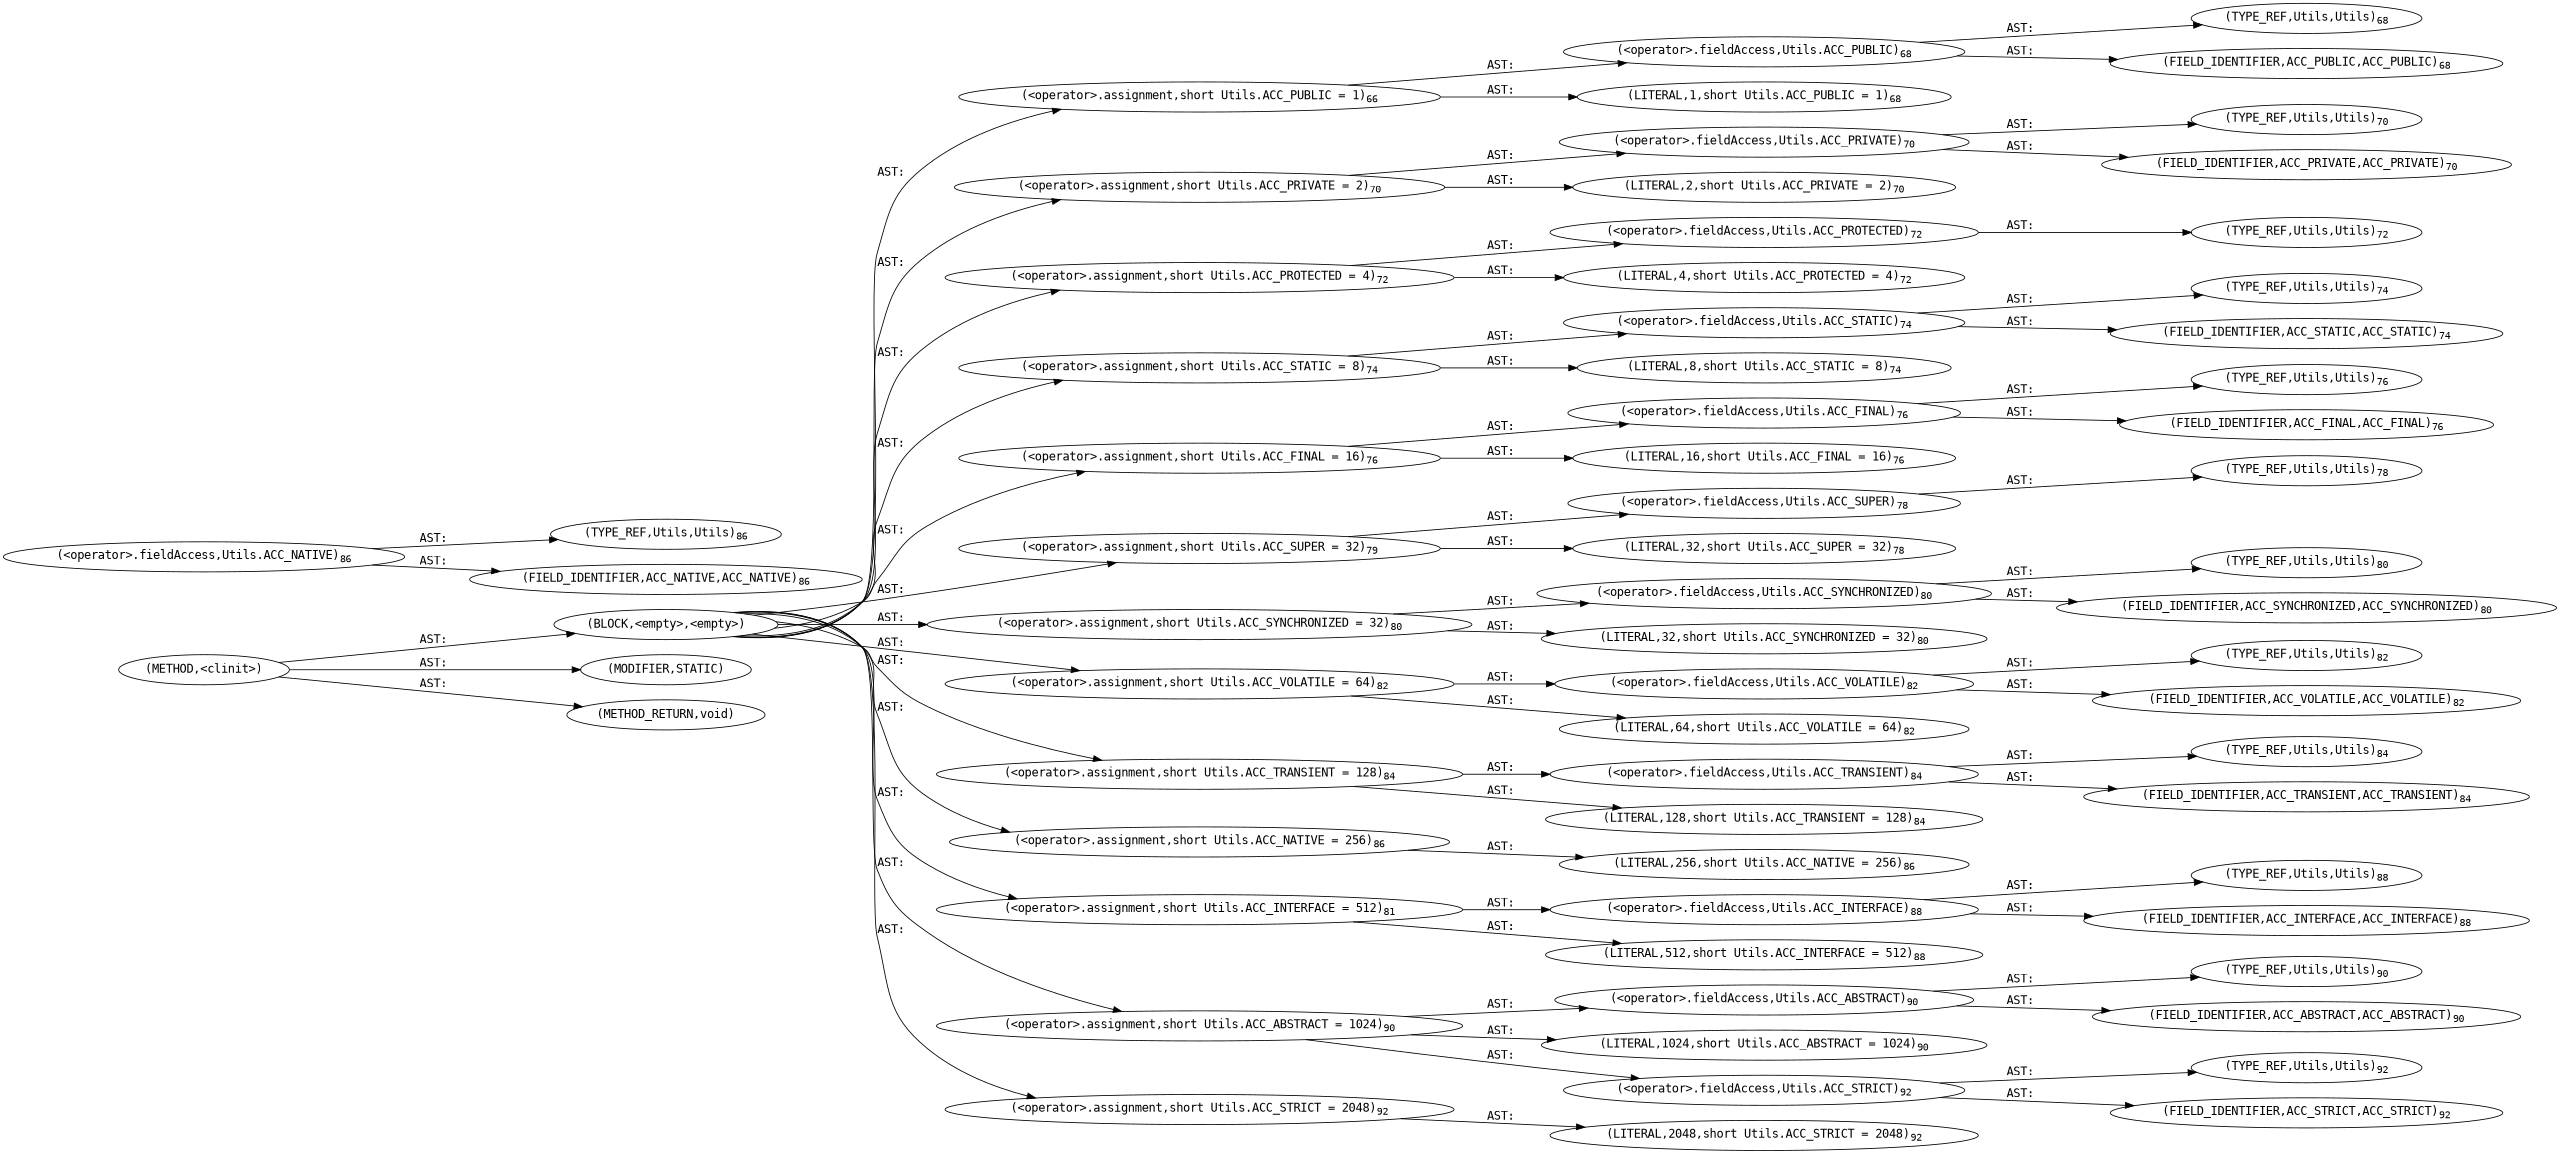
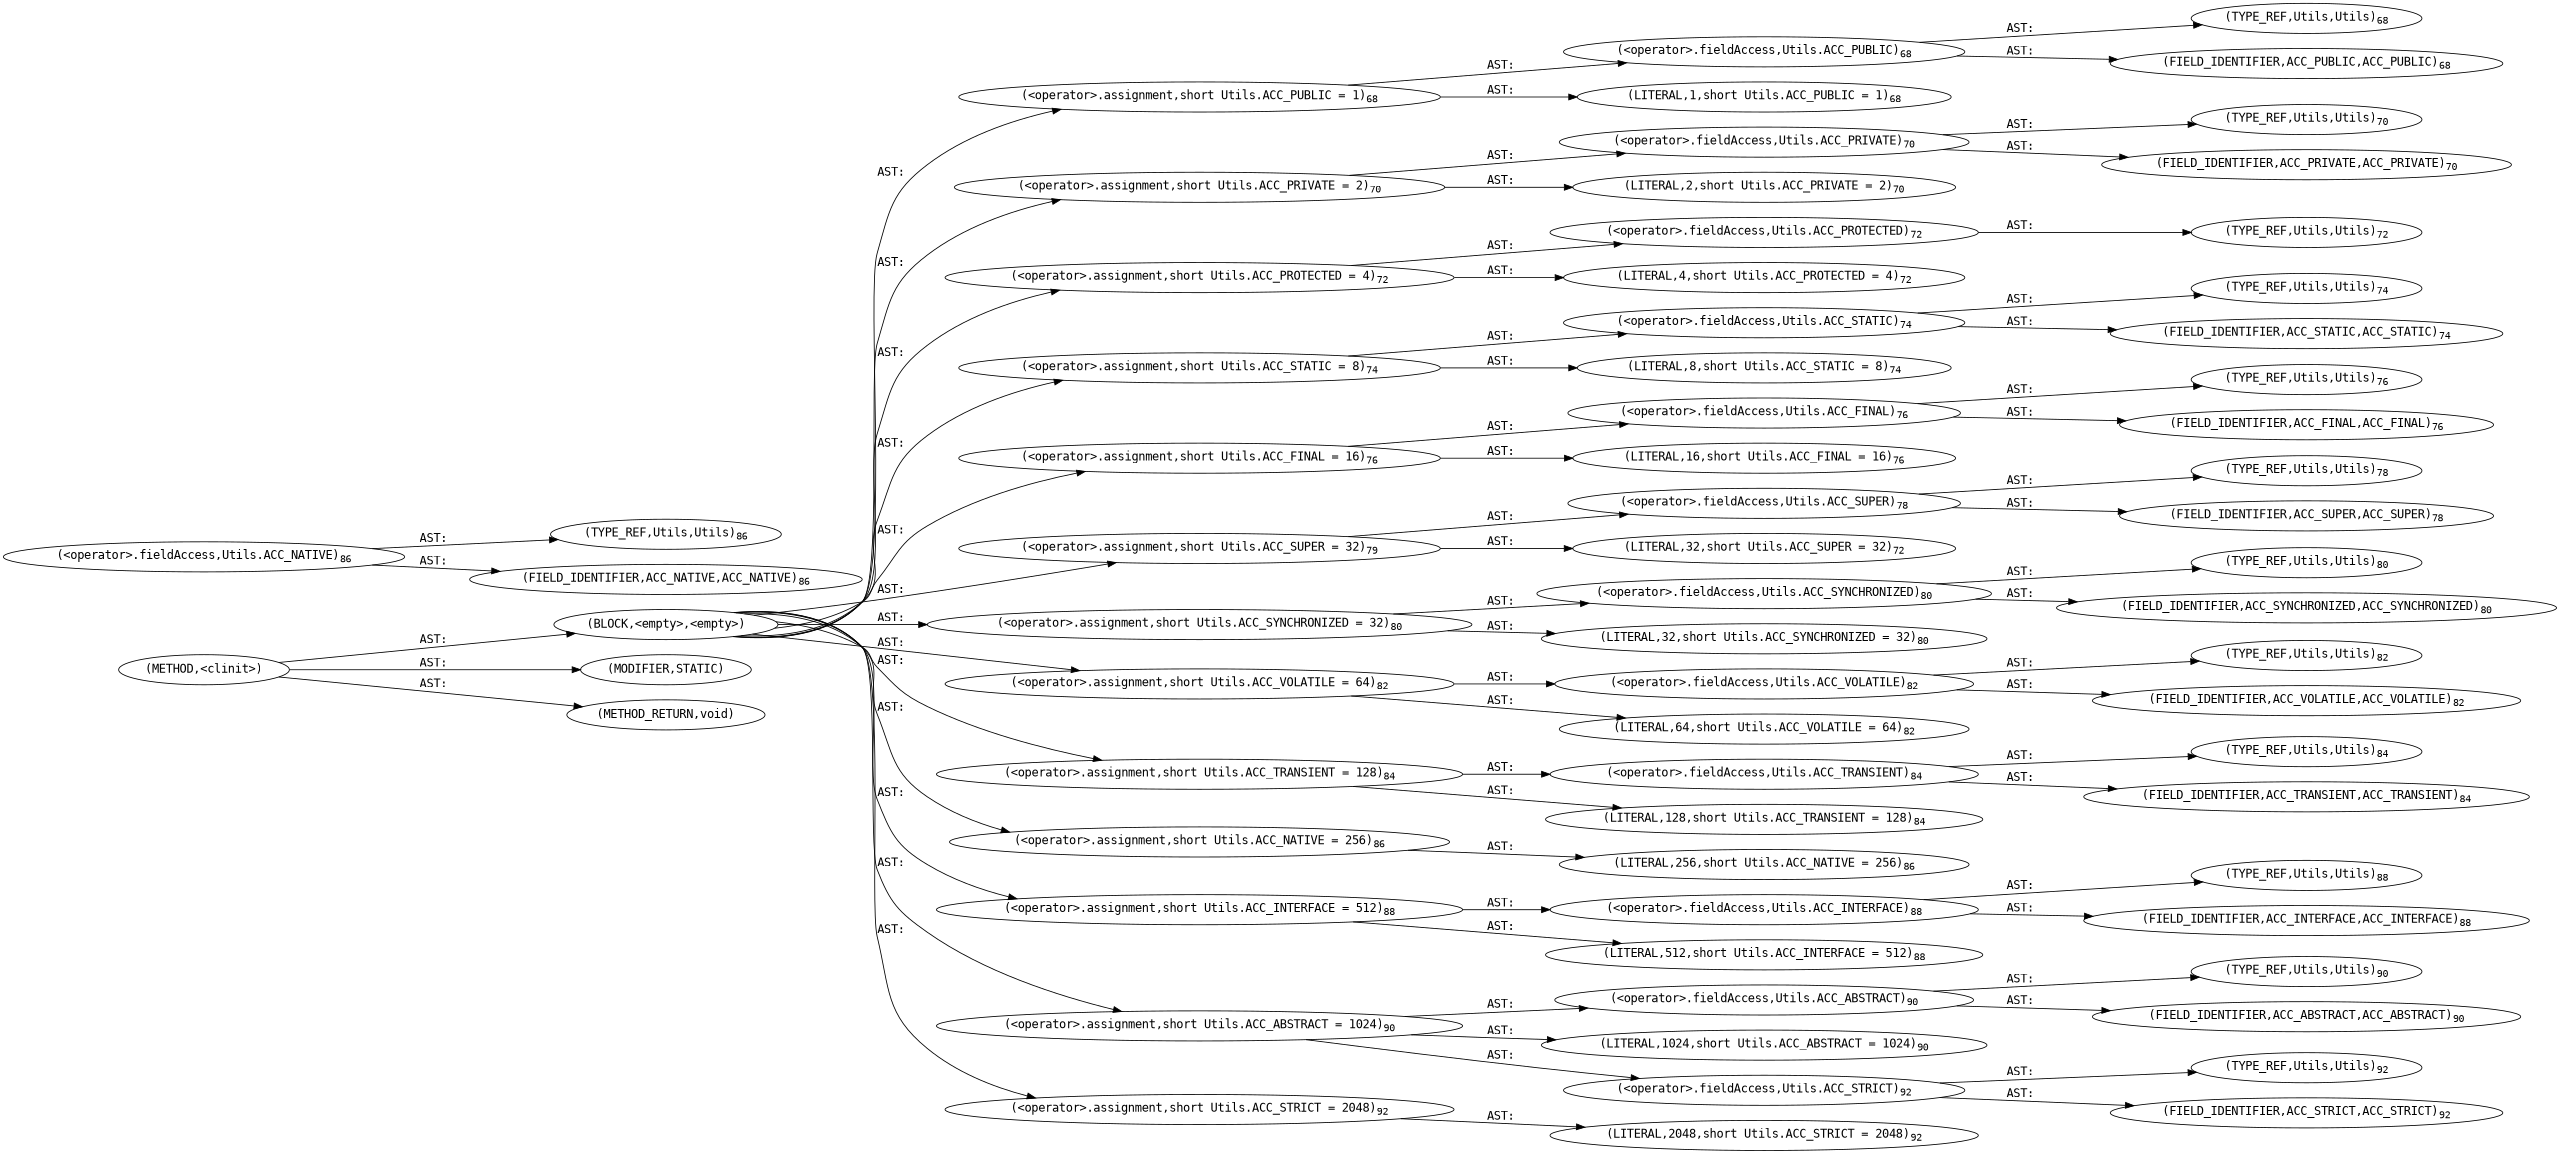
node "(<operator>.assignment,short Utils.ACC_PUBLIC = 1)": text "66" -> "68"
node "(FIELD_IDENTIFIER,ACC_SUPER,ACC_SUPER)": added
node "(LITERAL,32,short Utils.ACC_SUPER = 32)": text "78" -> "72"
node "(<operator>.assignment,short Utils.ACC_INTERFACE = 512)": text "81" -> "88"
